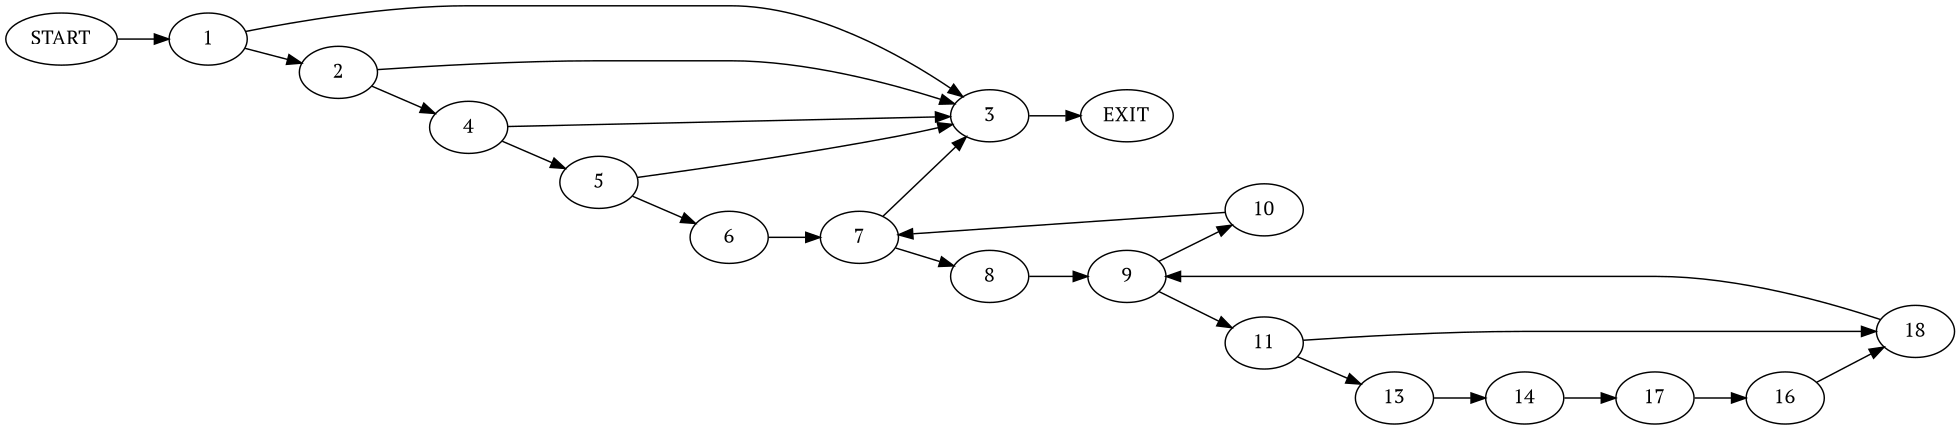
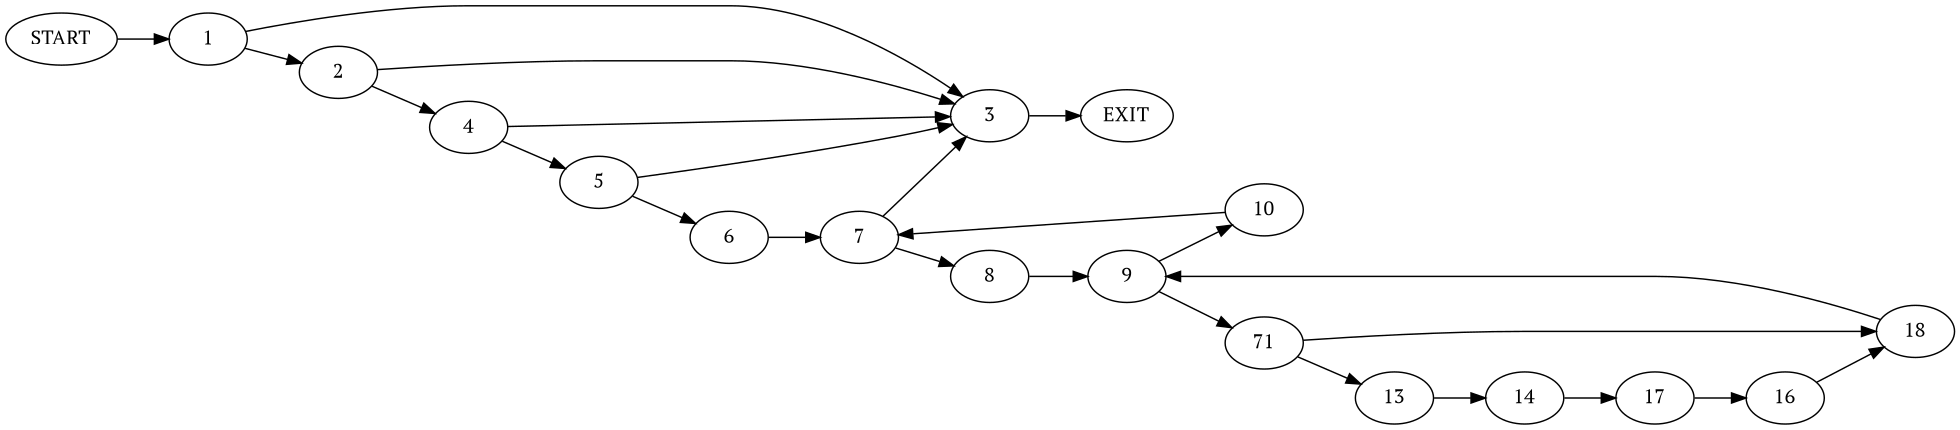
node "11": label "11" -> "71"
